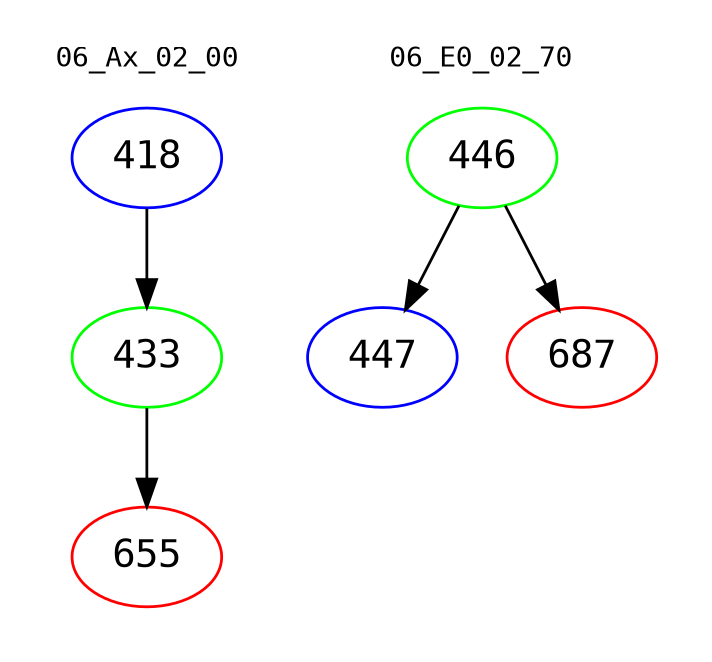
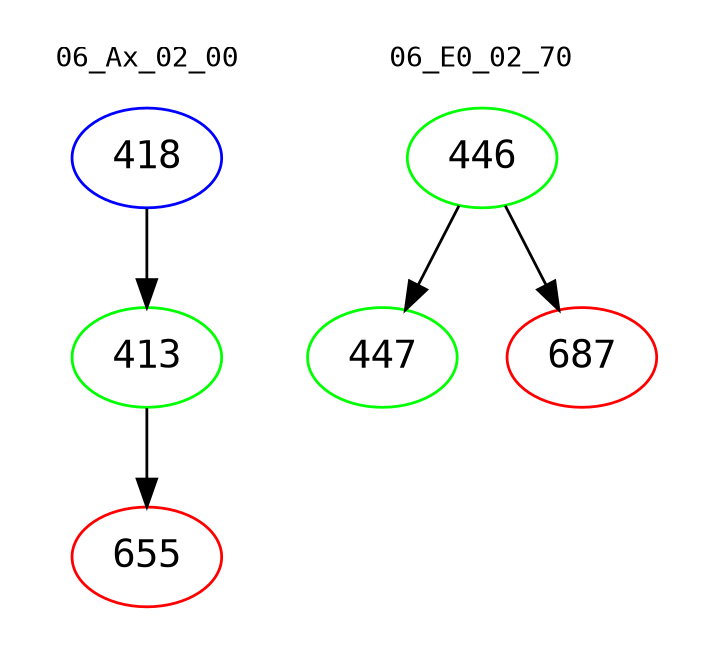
node "433": label "433" -> "413"
node "447": color blue -> green
